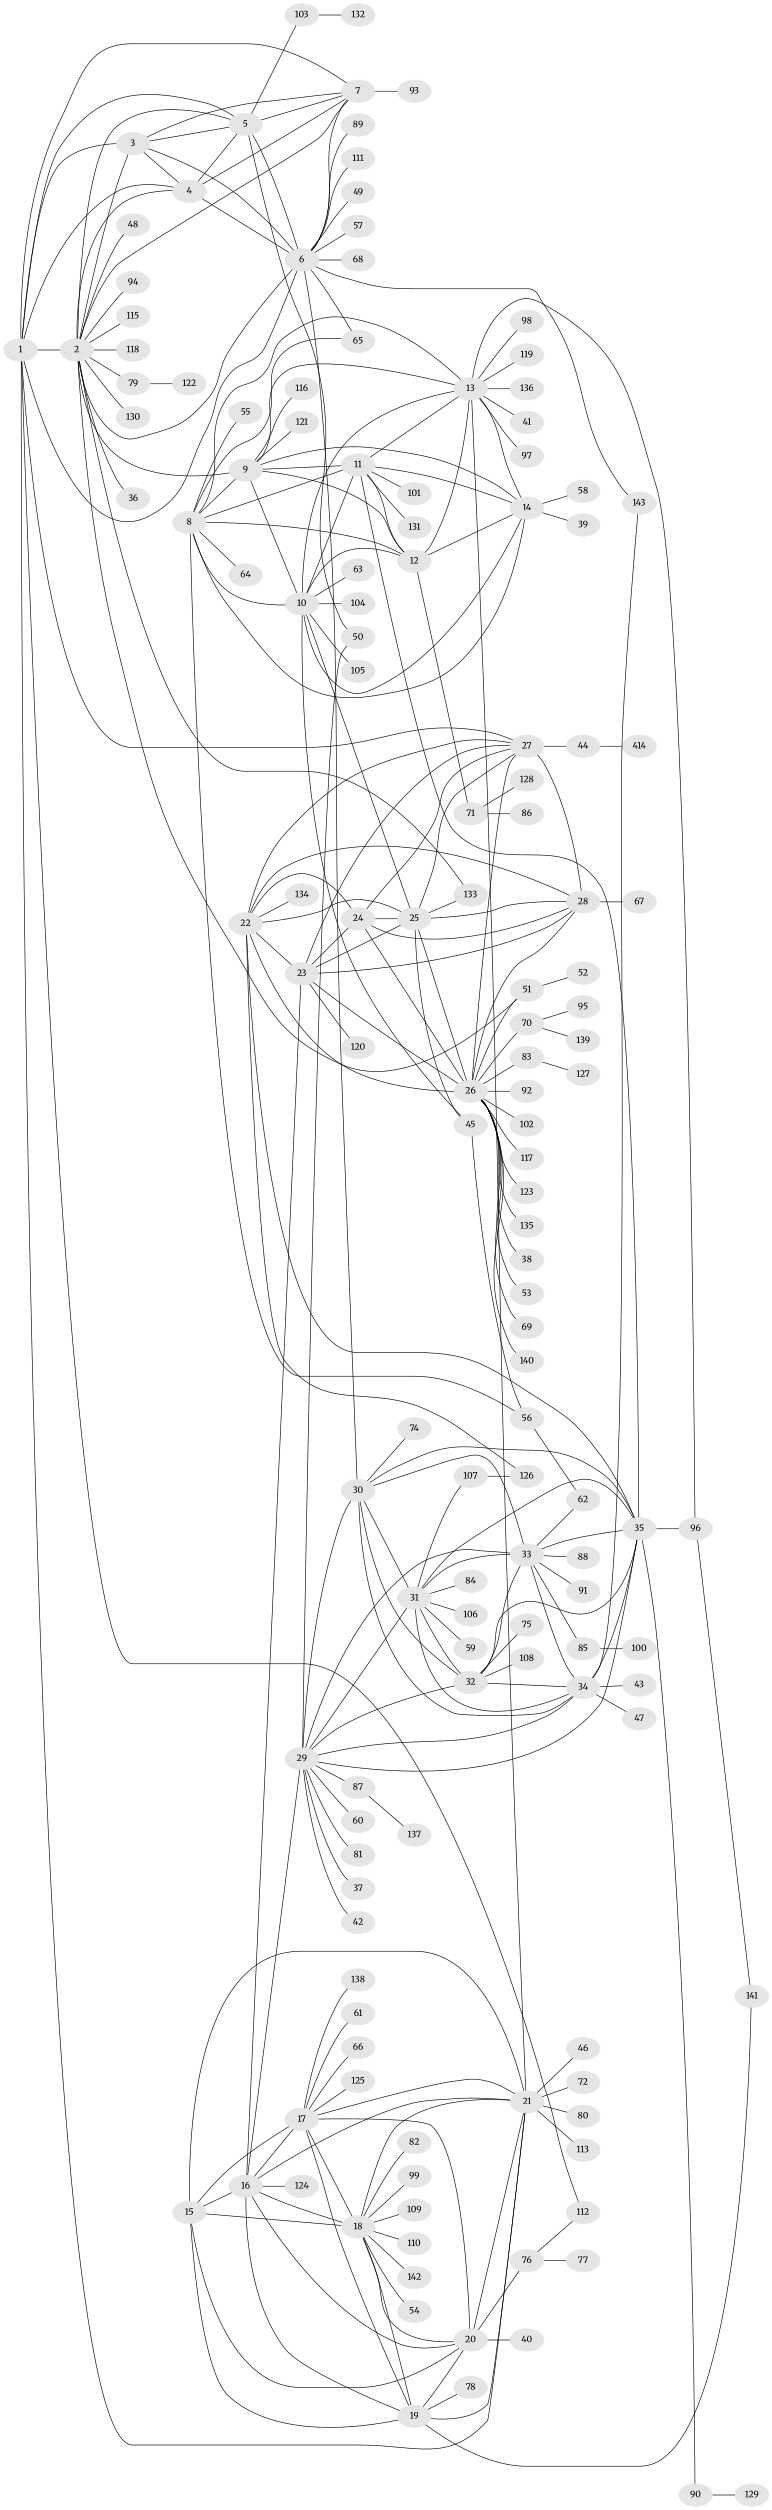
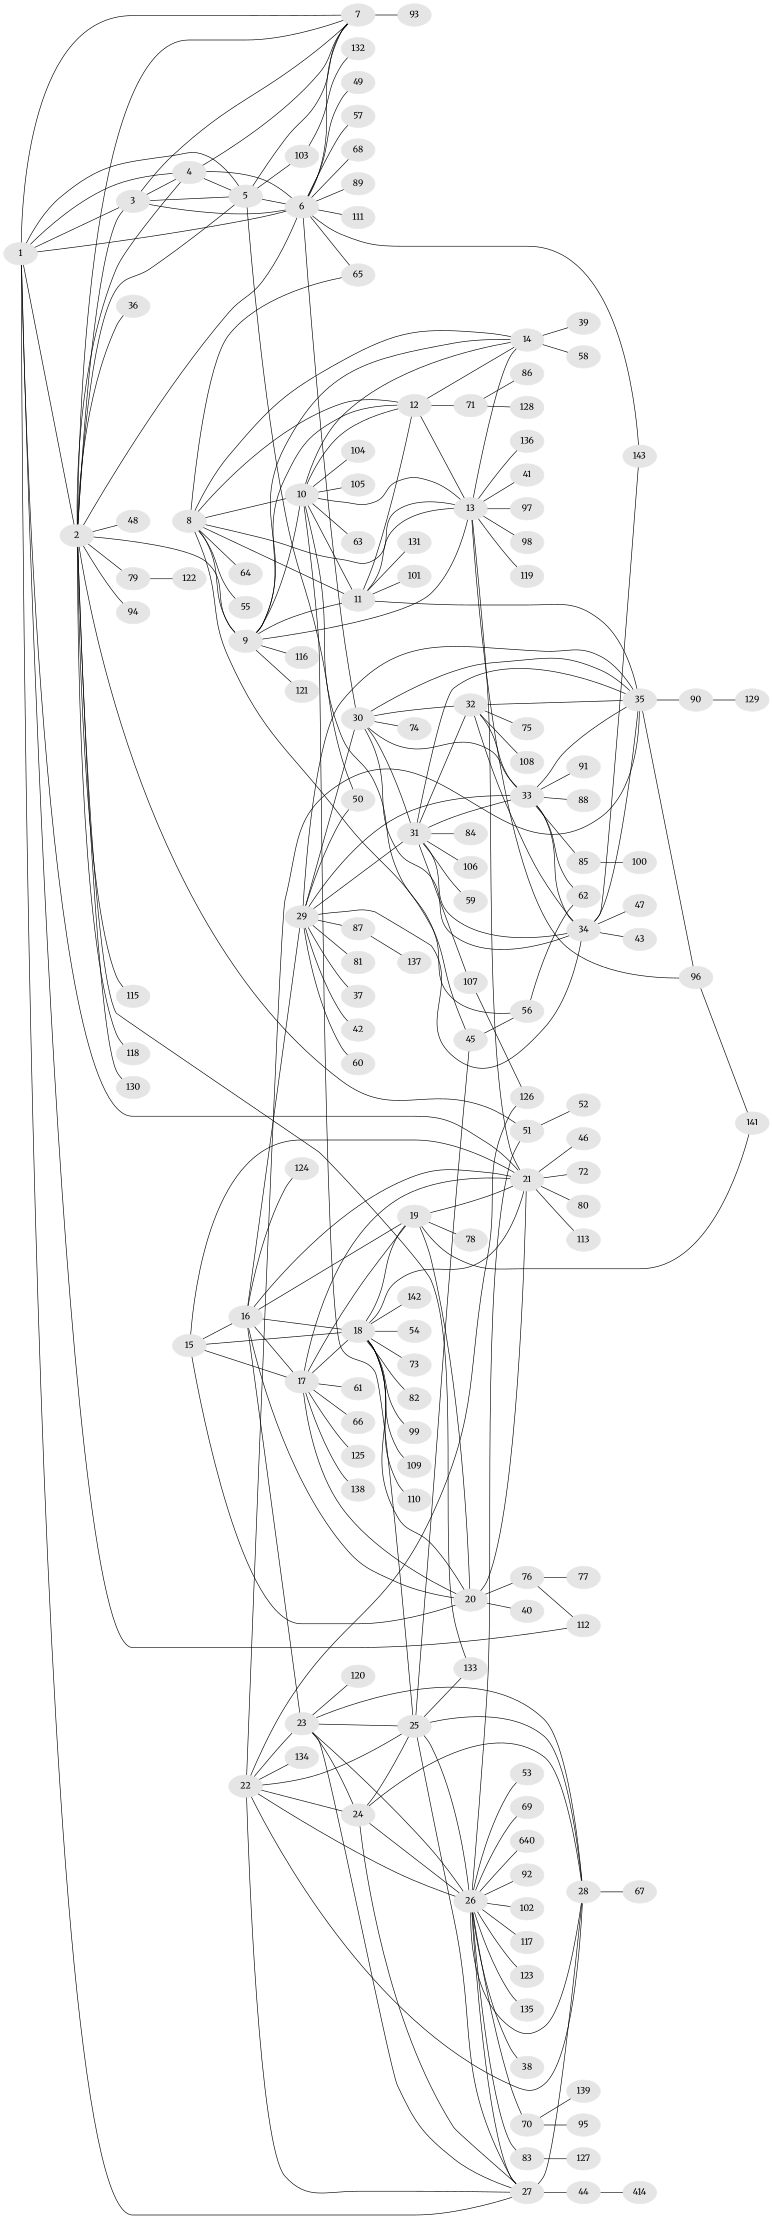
edge "11" -- "14": removed
node "140": label "140" -> "640"
node "73": added
edge "32" -- "29": removed
edge "15" -- "19": removed
